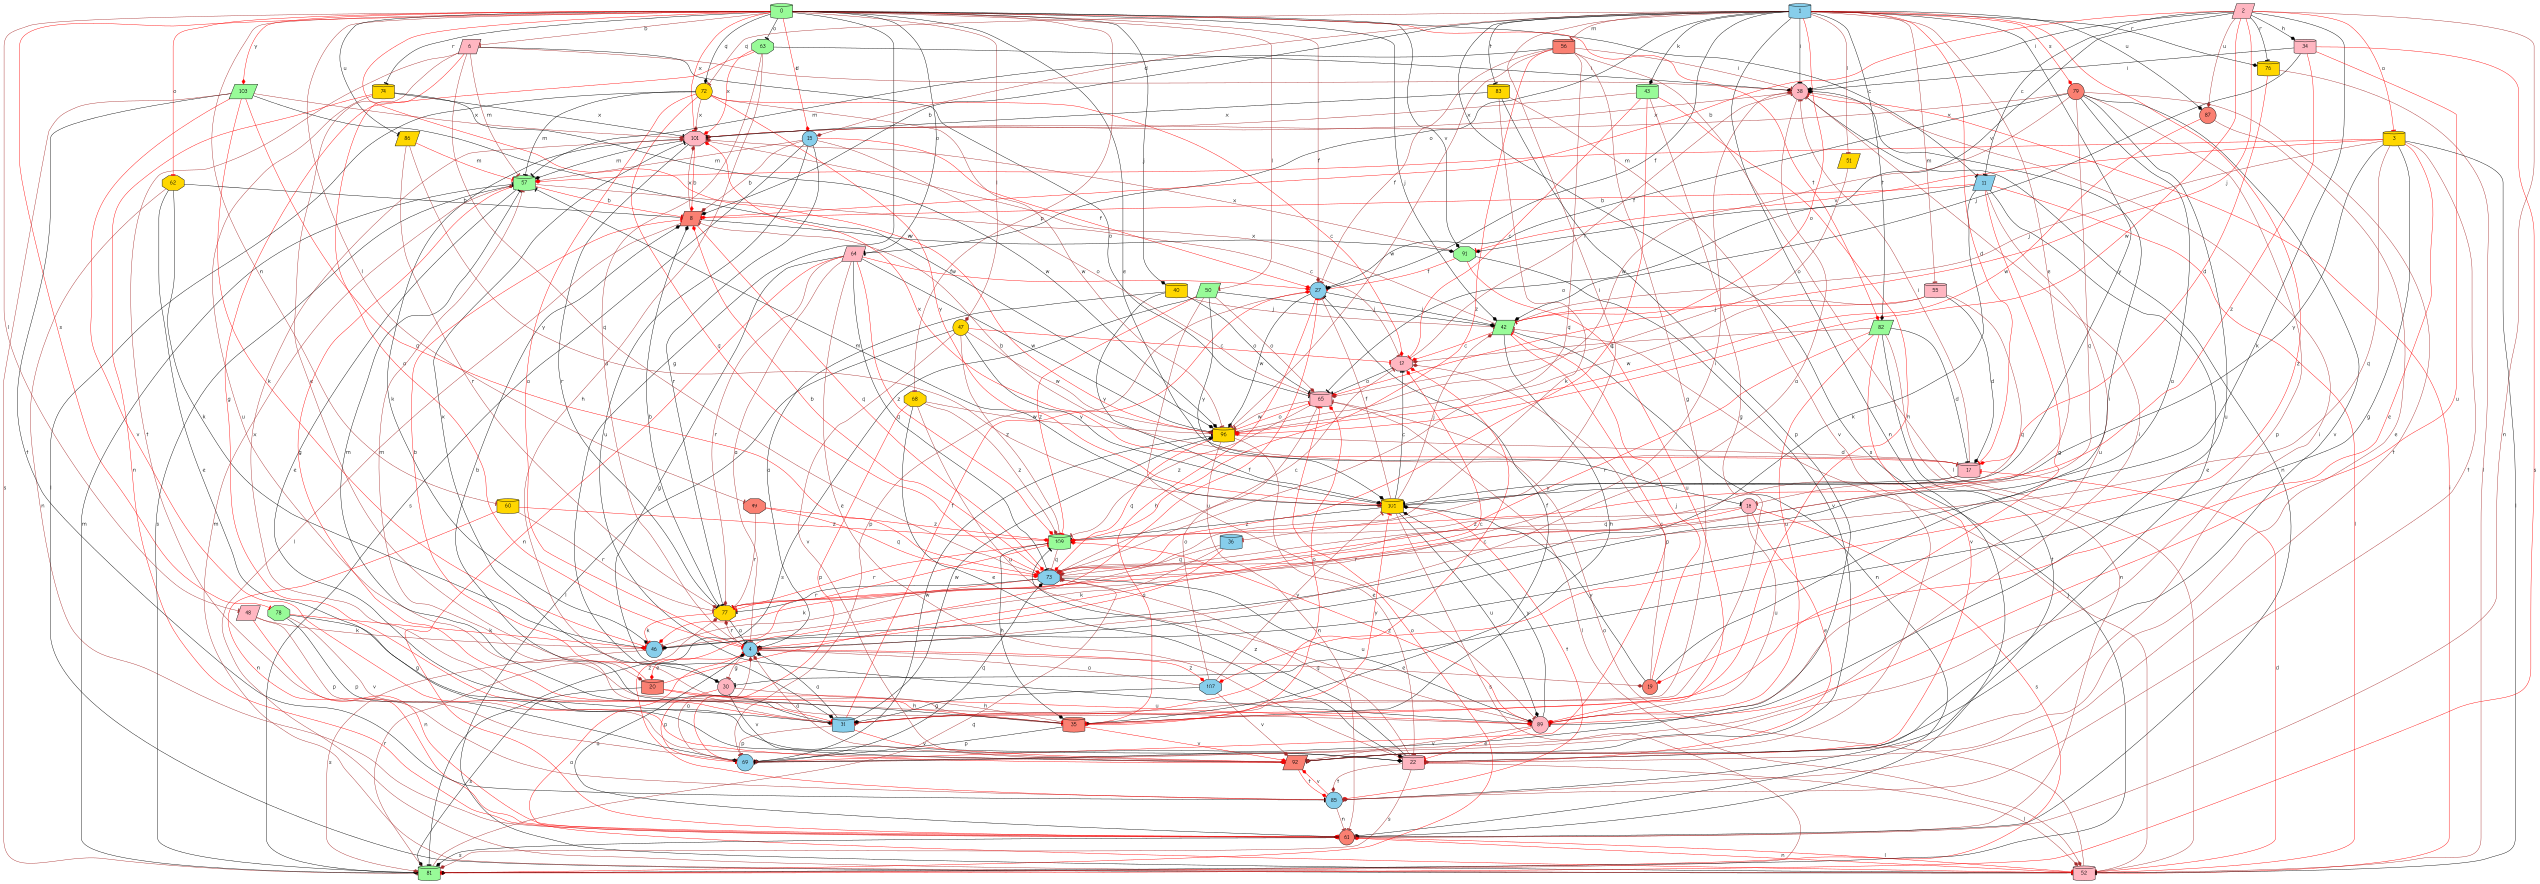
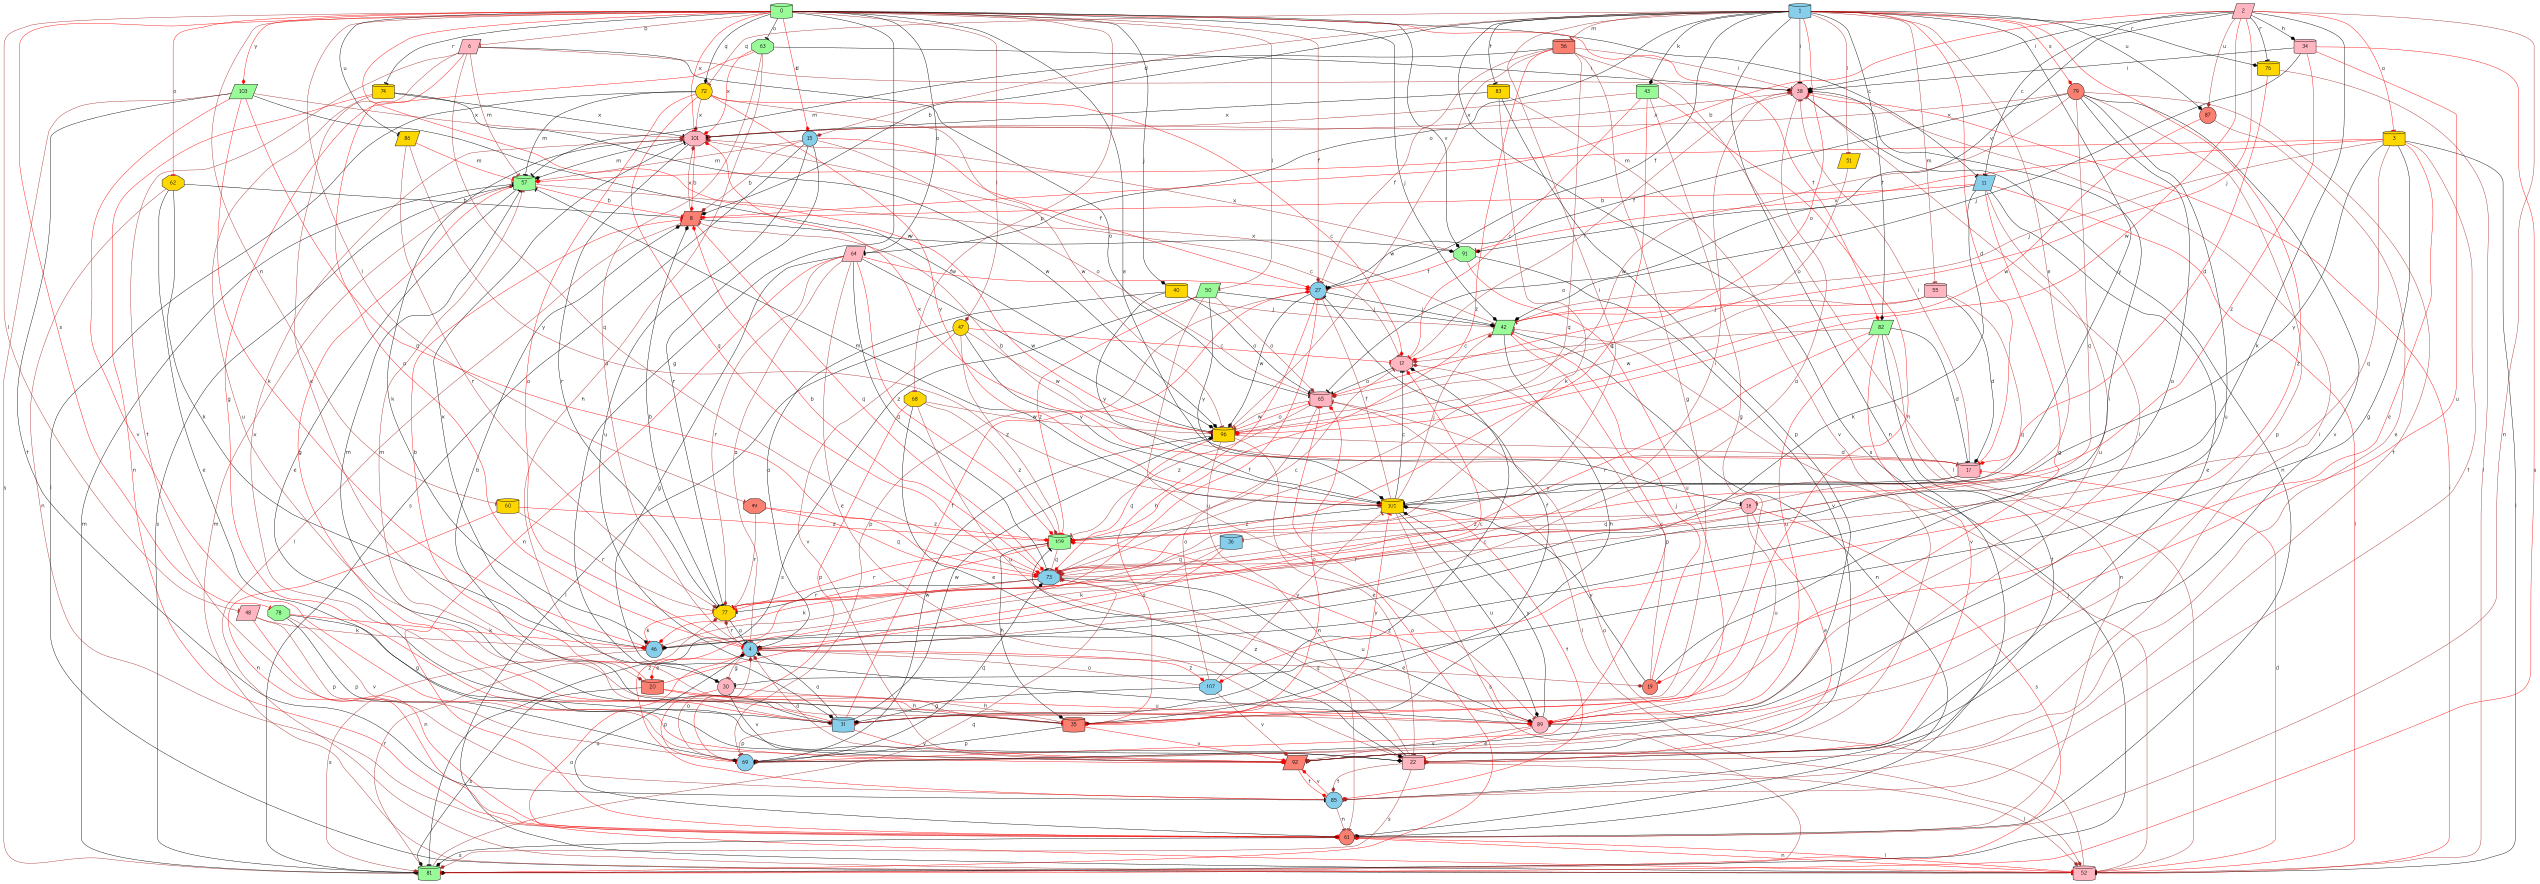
edge "31" -> "12": color red -> black
